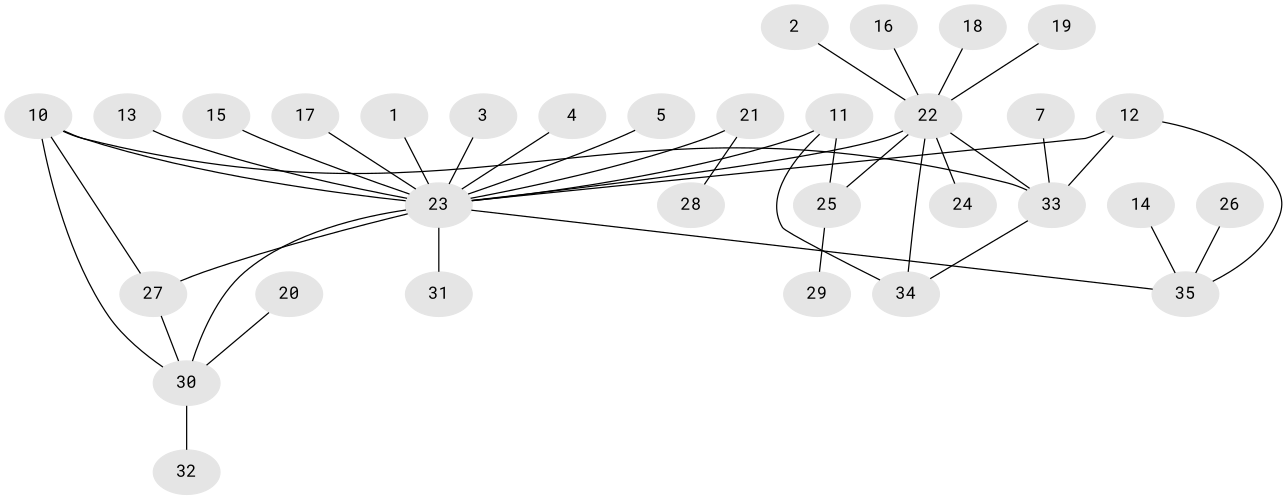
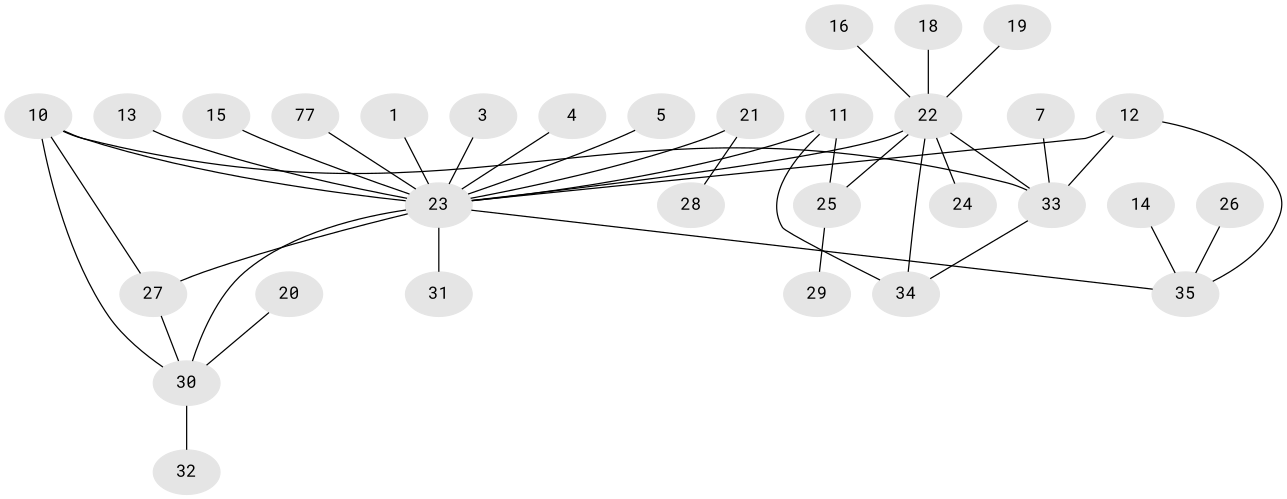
node "2": removed
node "17": label "17" -> "77"
